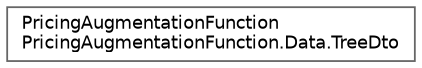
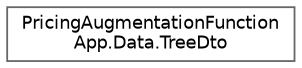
node "PricingAugmentationFunction PricingAugmentationFunction.Data.TreeDto": label "PricingAugmentationFunction PricingAugmentationFunction.Data.TreeDto" -> "PricingAugmentationFunction App.Data.TreeDto"
